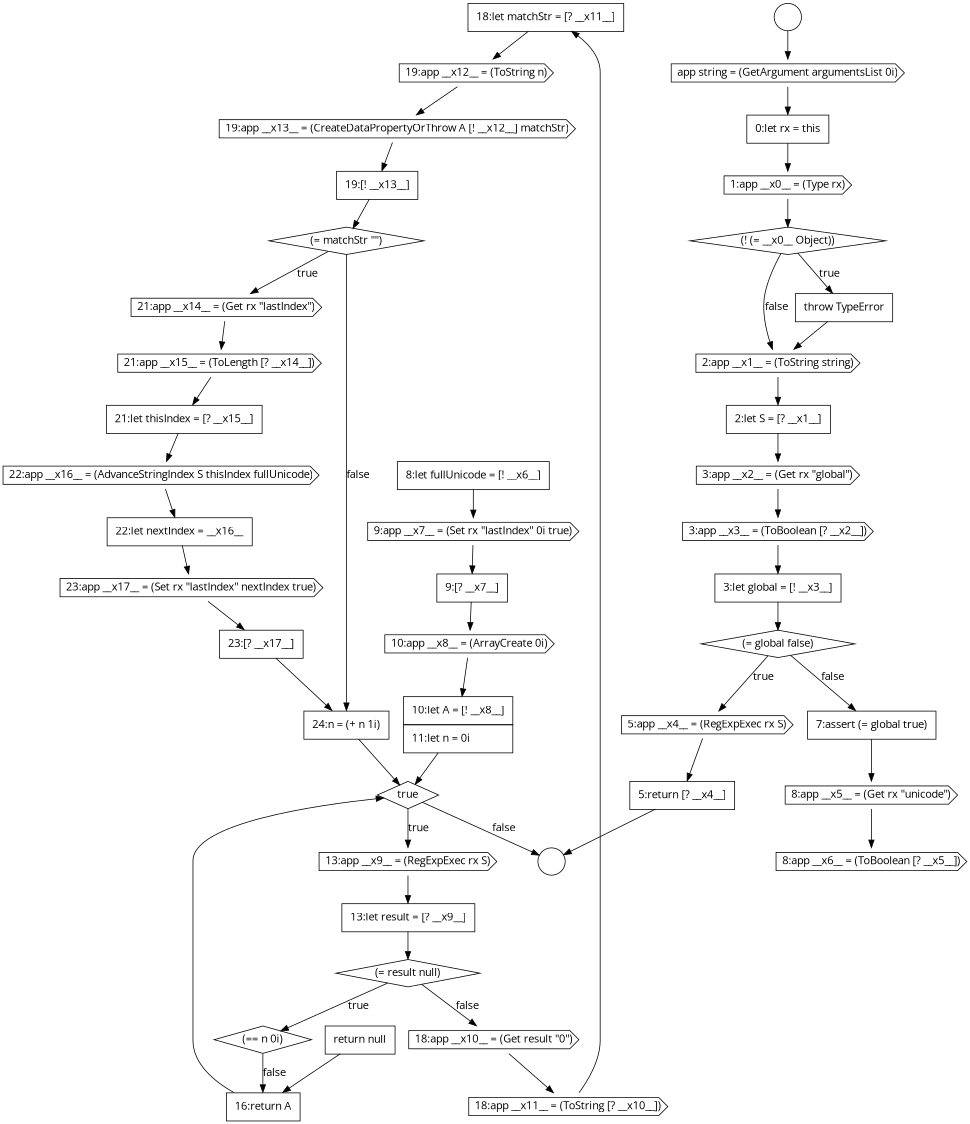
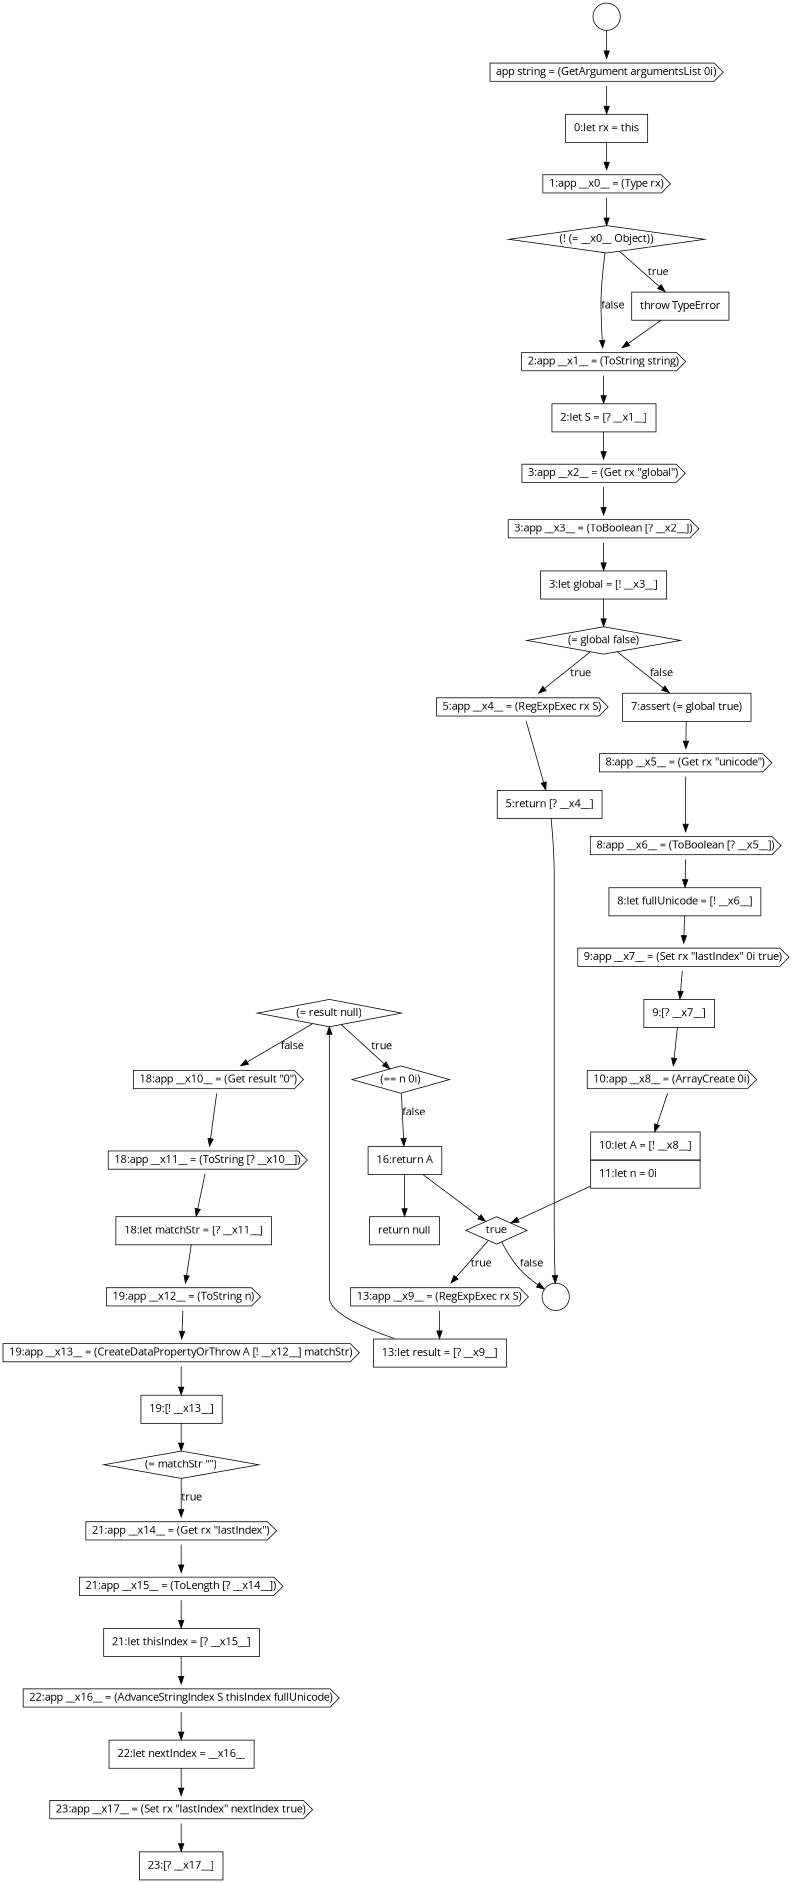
node "24:n = (+ n 1i)": removed
edge "8:app __x6__ = (ToBoolean [? __x5__])" -> "8:let fullUnicode = [! __x6__]": added
edge "return null" -> "16:return A": reversed
